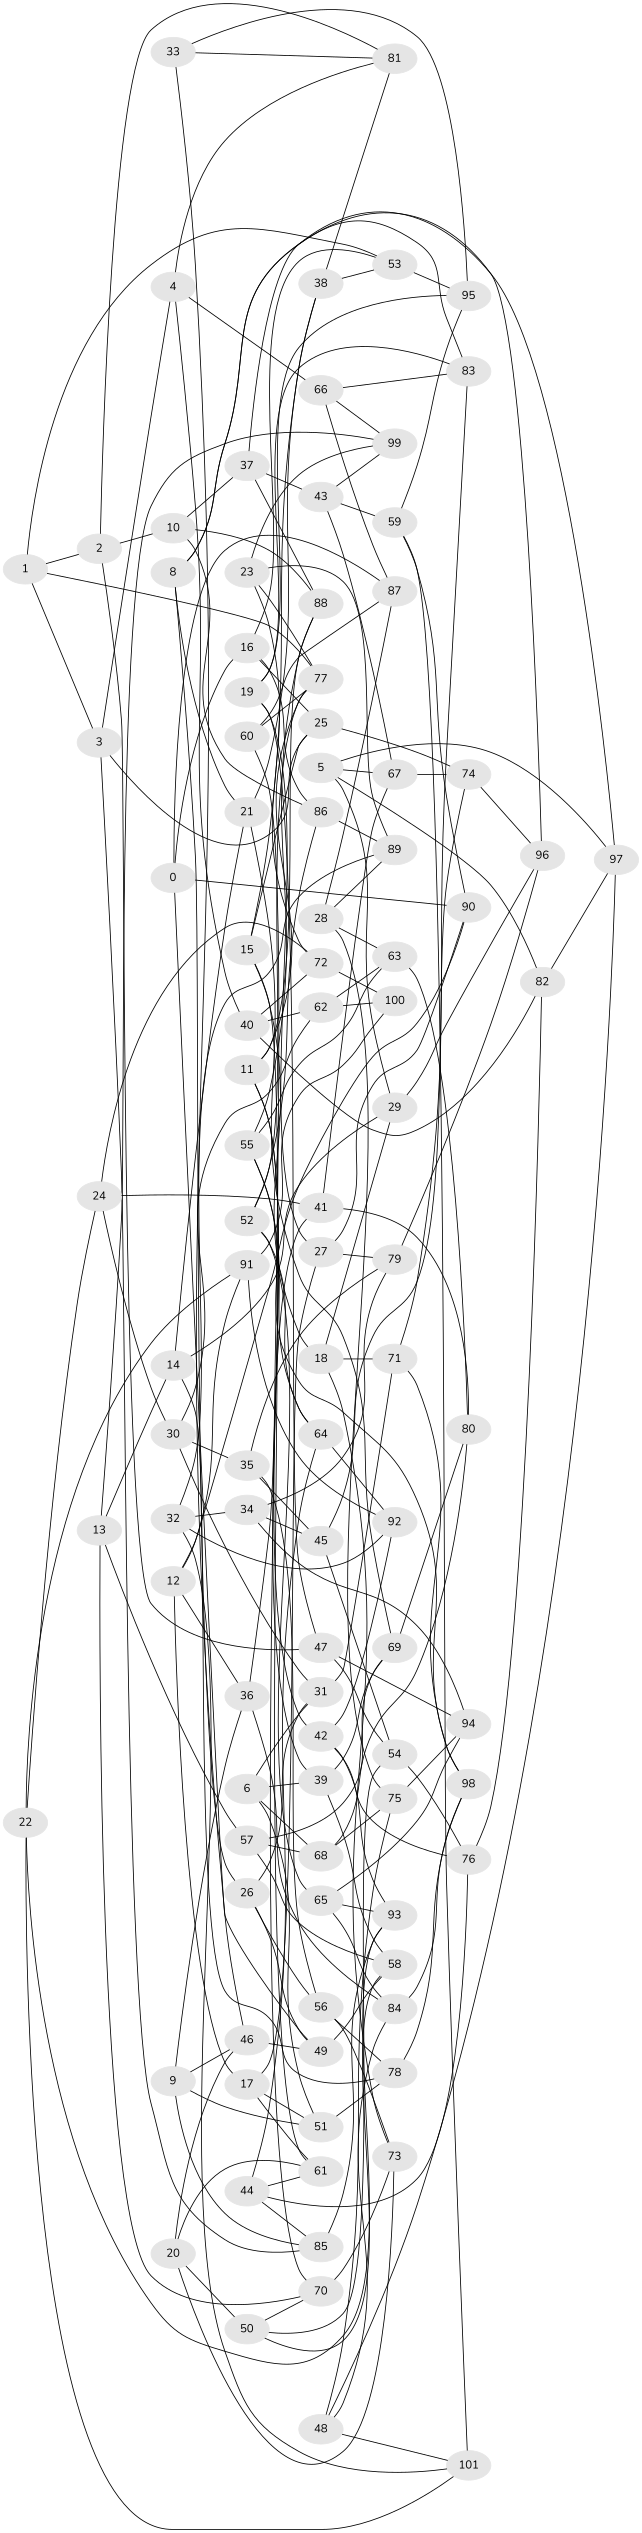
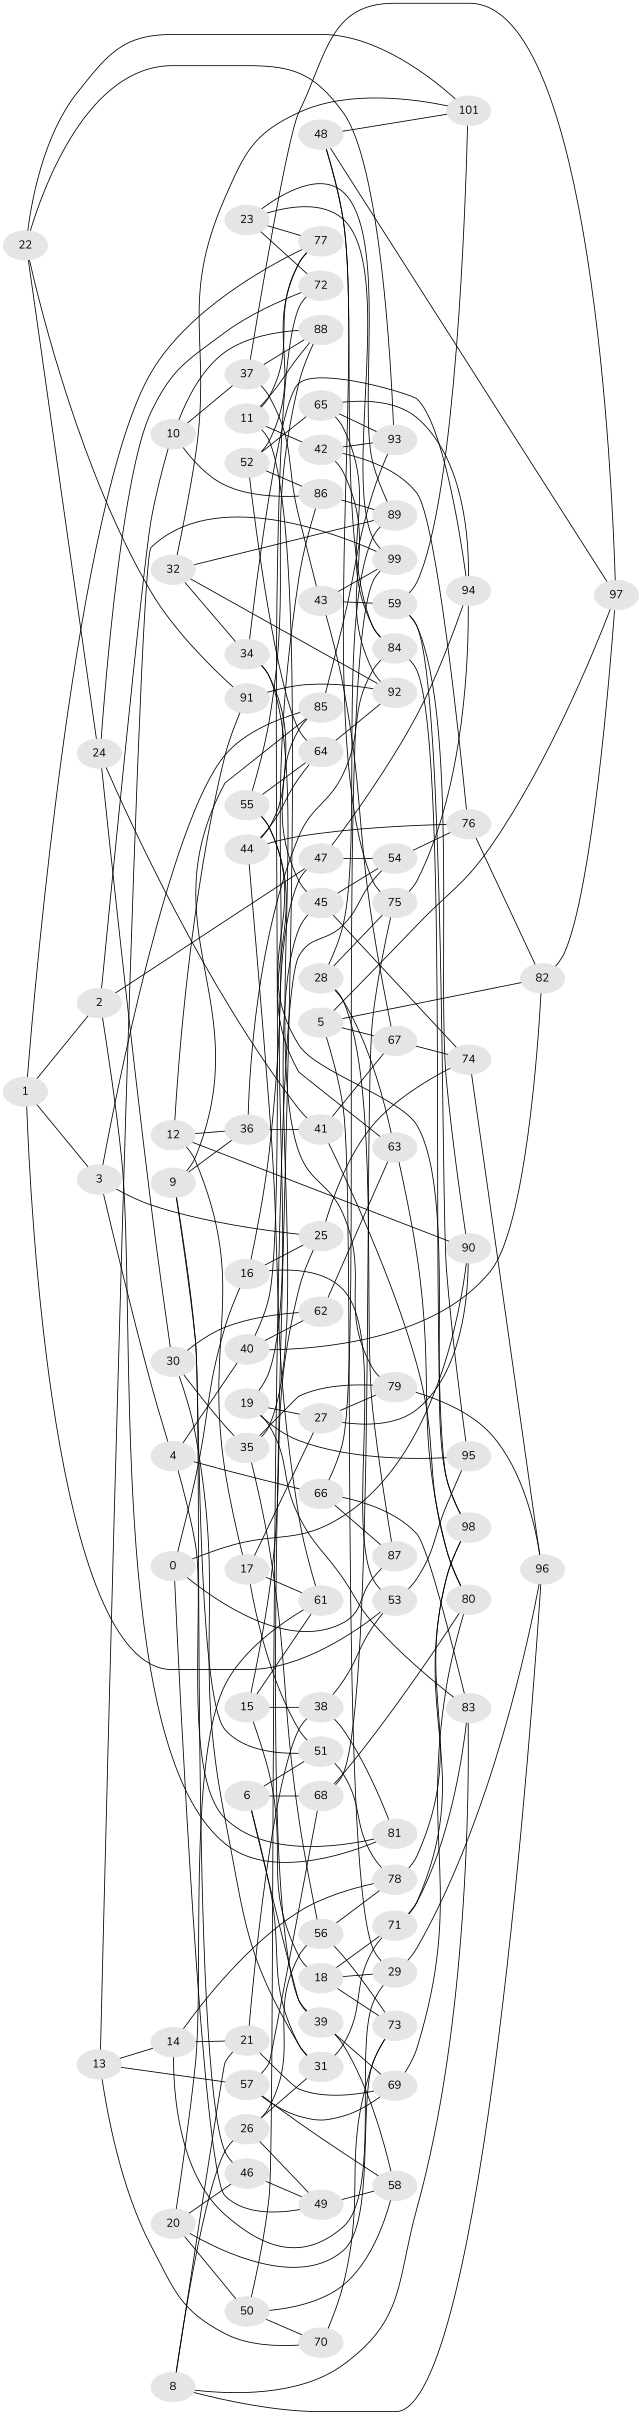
node "33": removed
node "60": removed
node "100": removed
